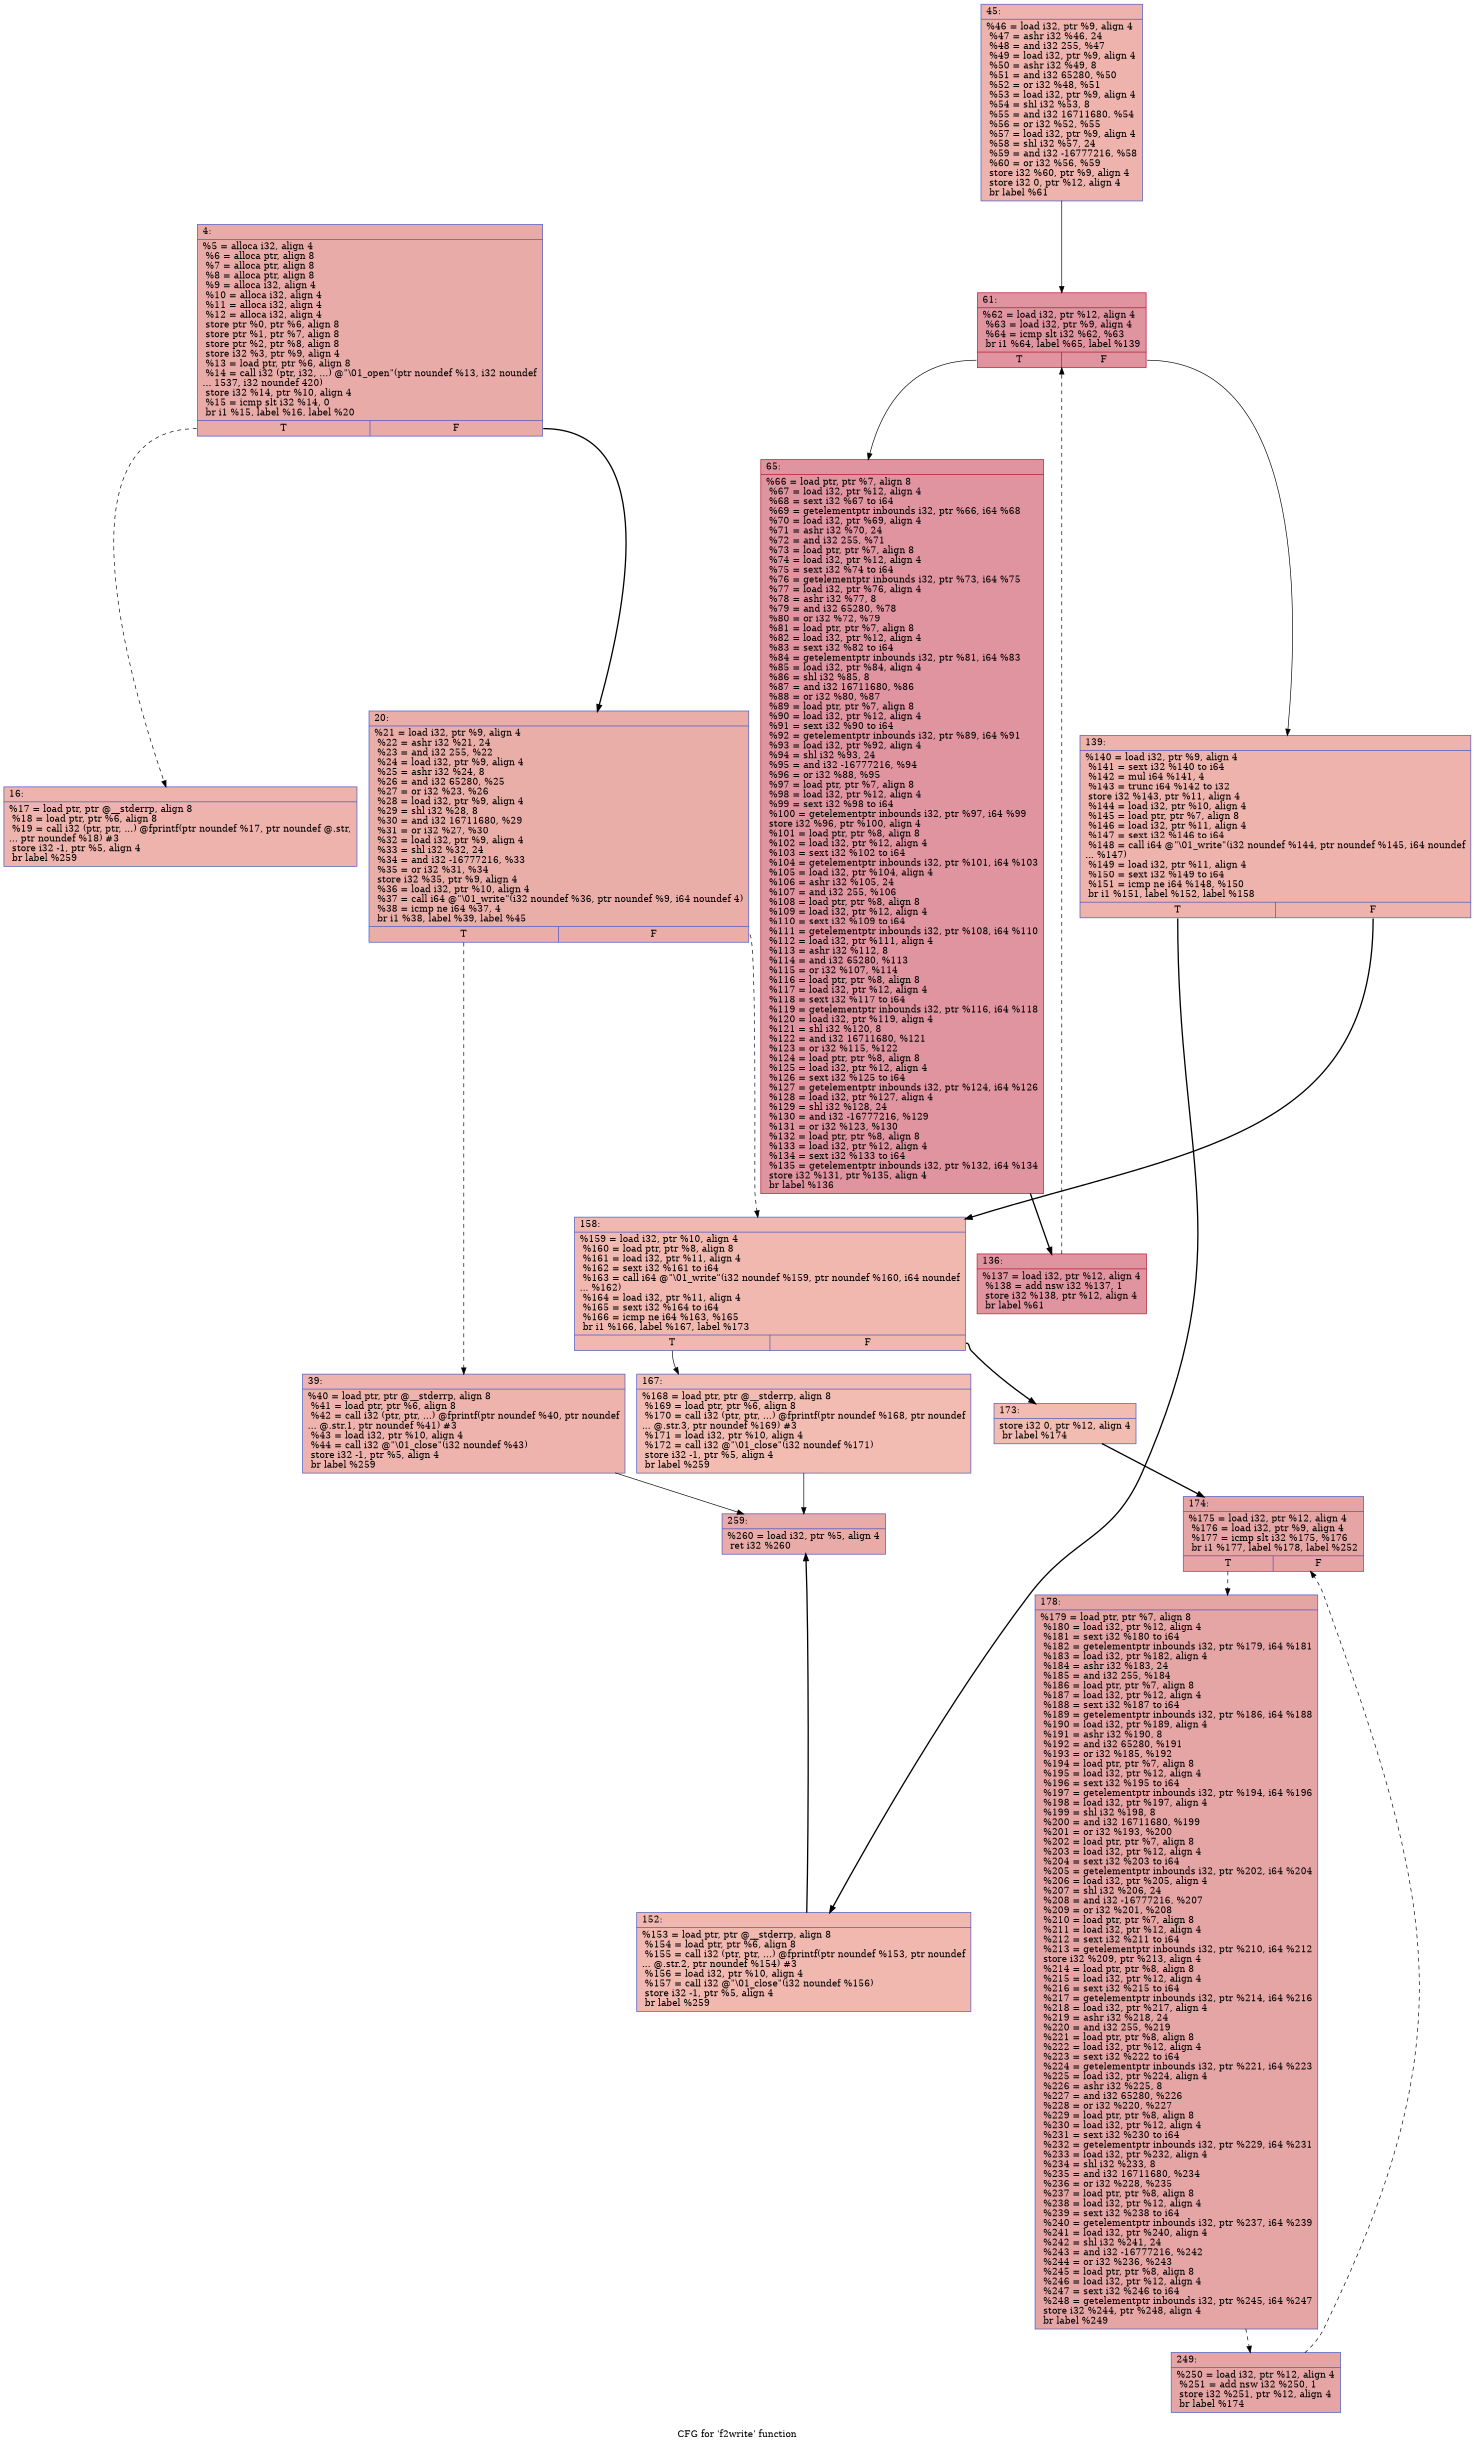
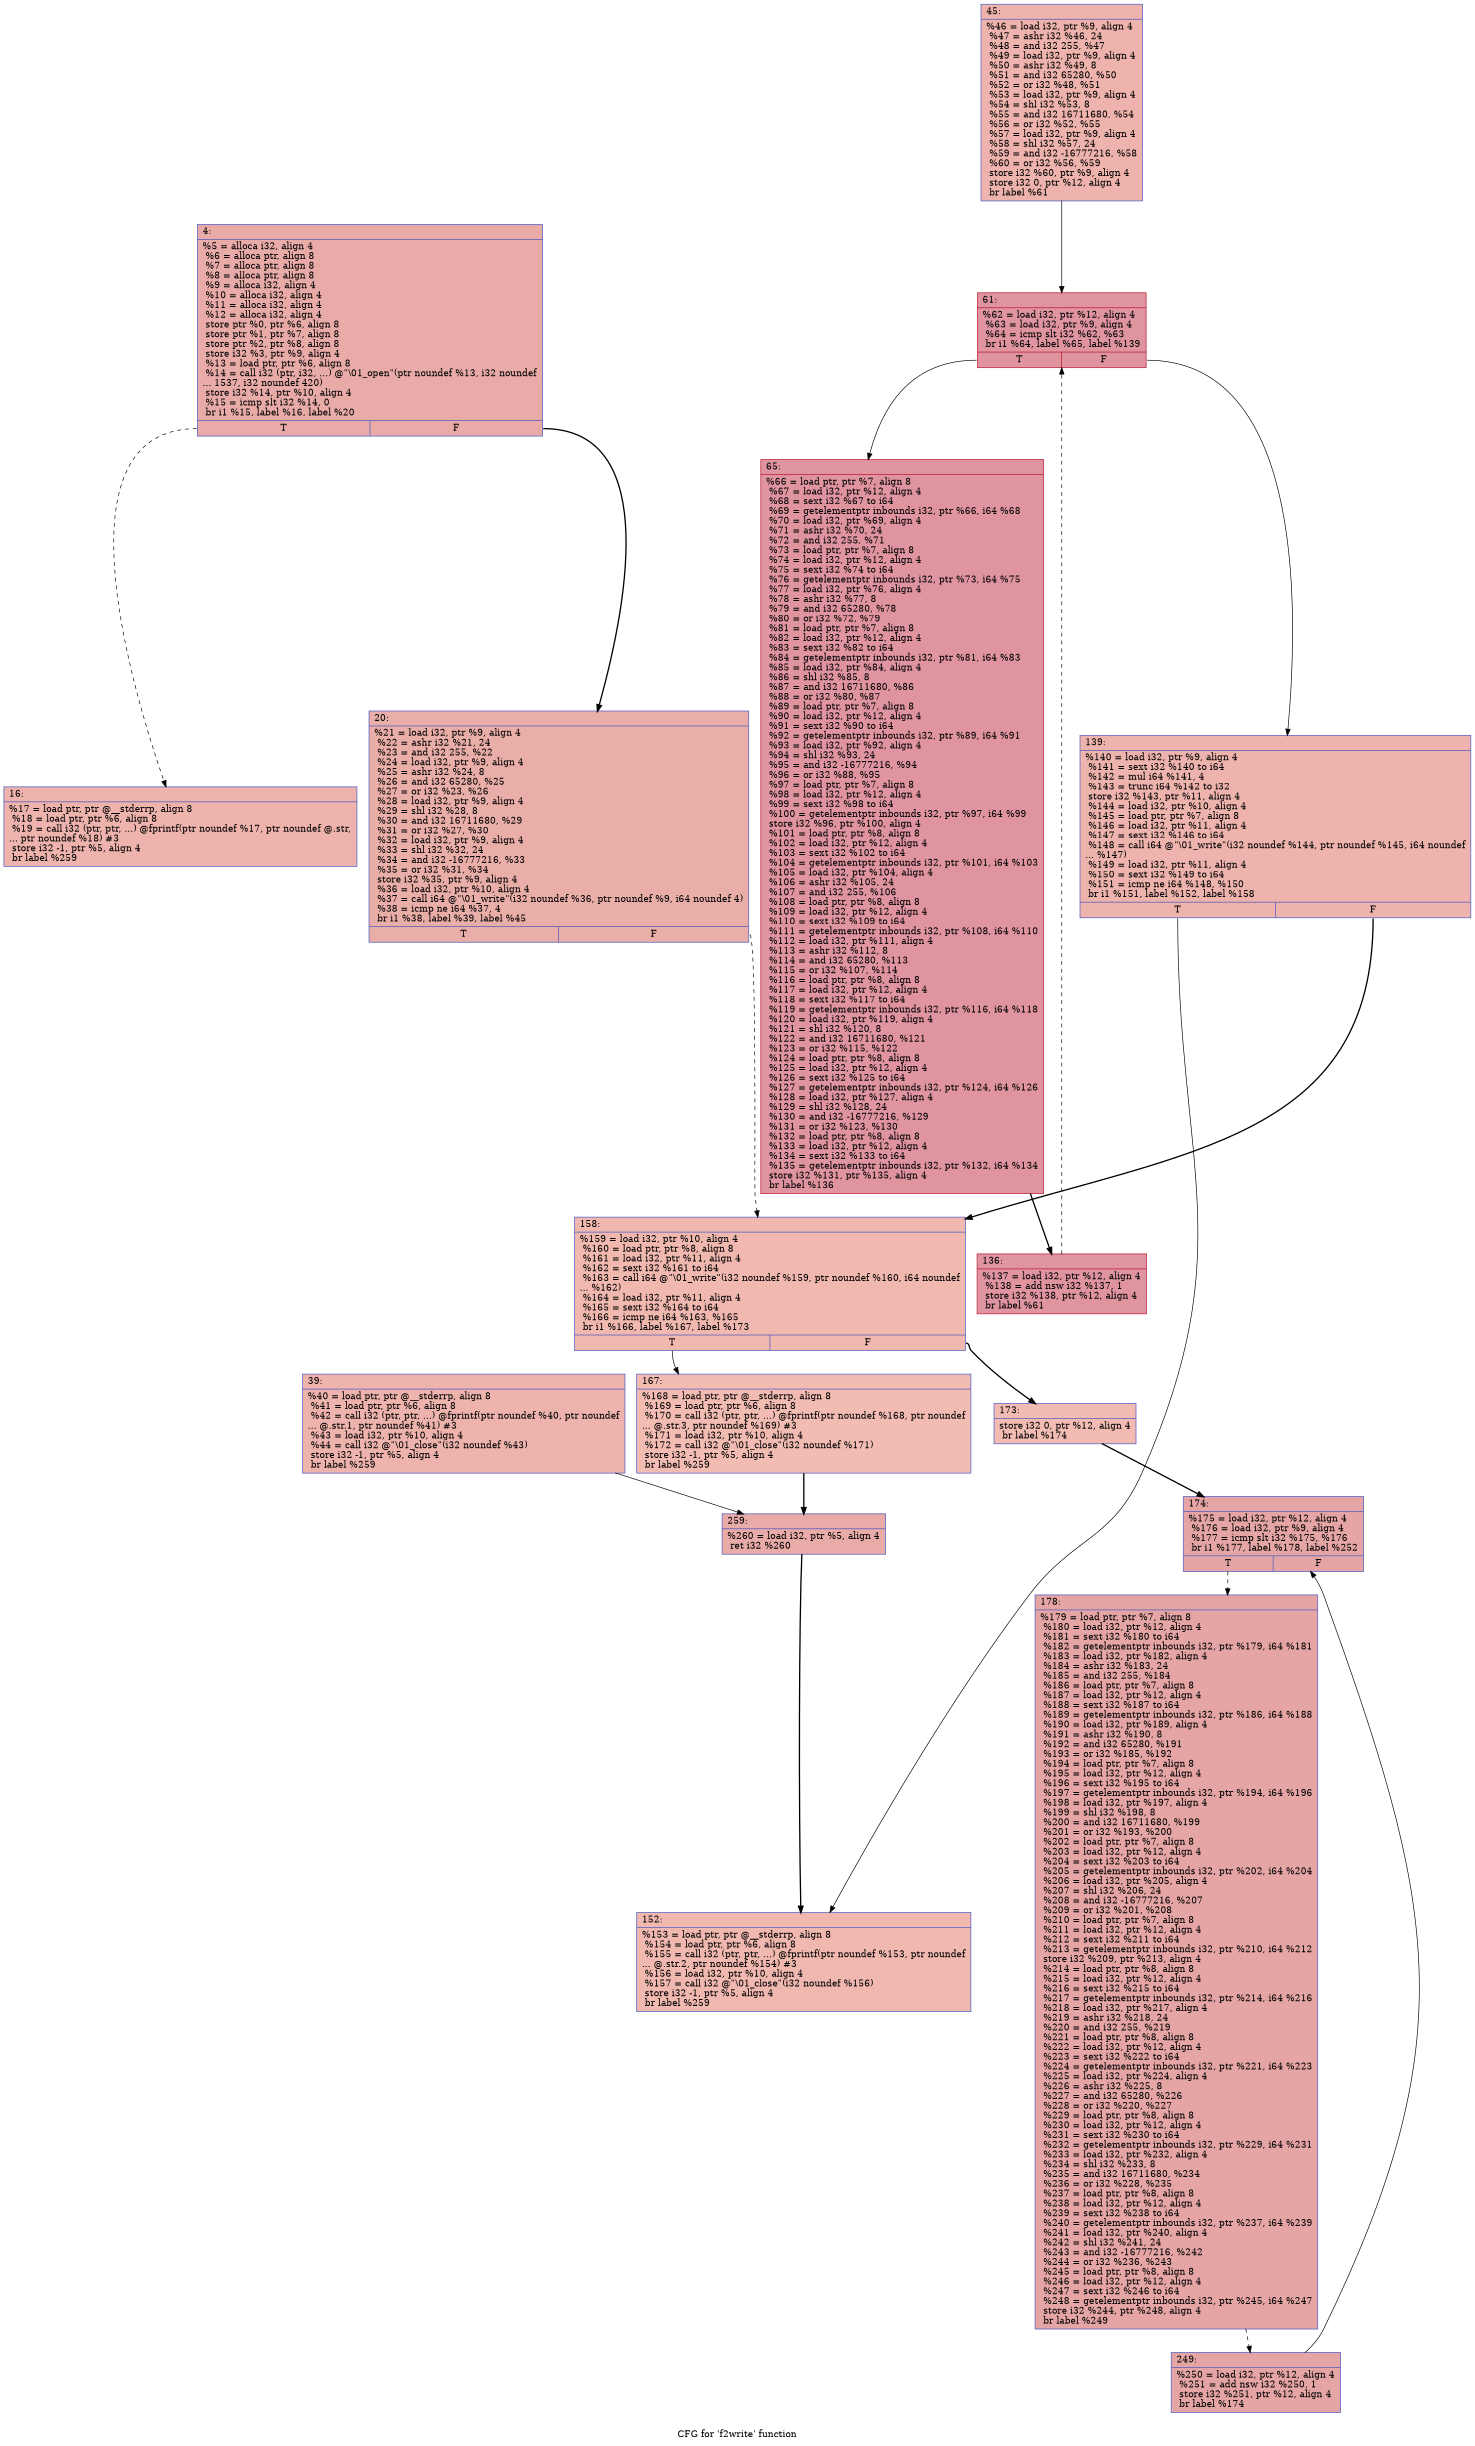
edge "20:" -> "39:": removed
edge "139:" -> "152:": style bold -> solid
edge "167:" -> "259:": style solid -> bold
edge "152:" -> "259:": reversed
edge "249:" -> "174:": style dashed -> solid
